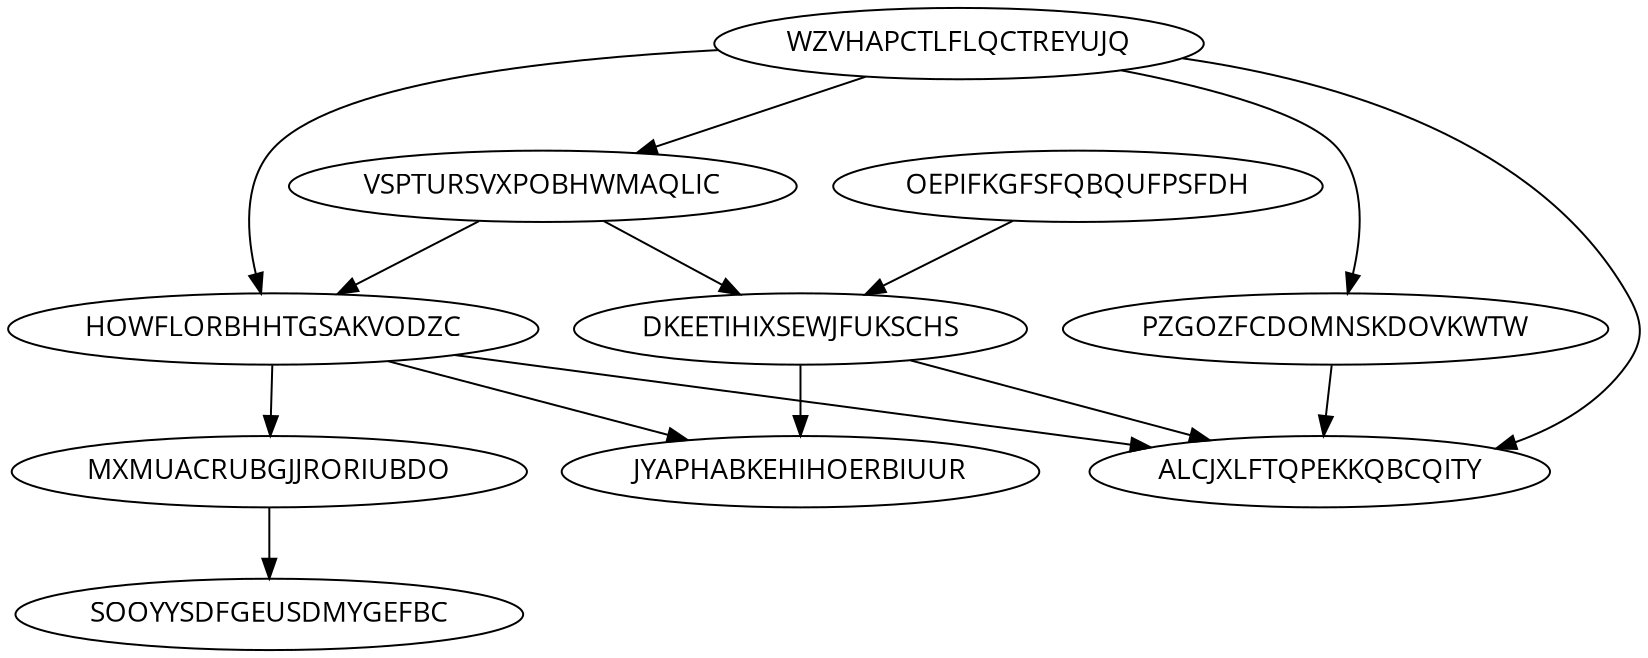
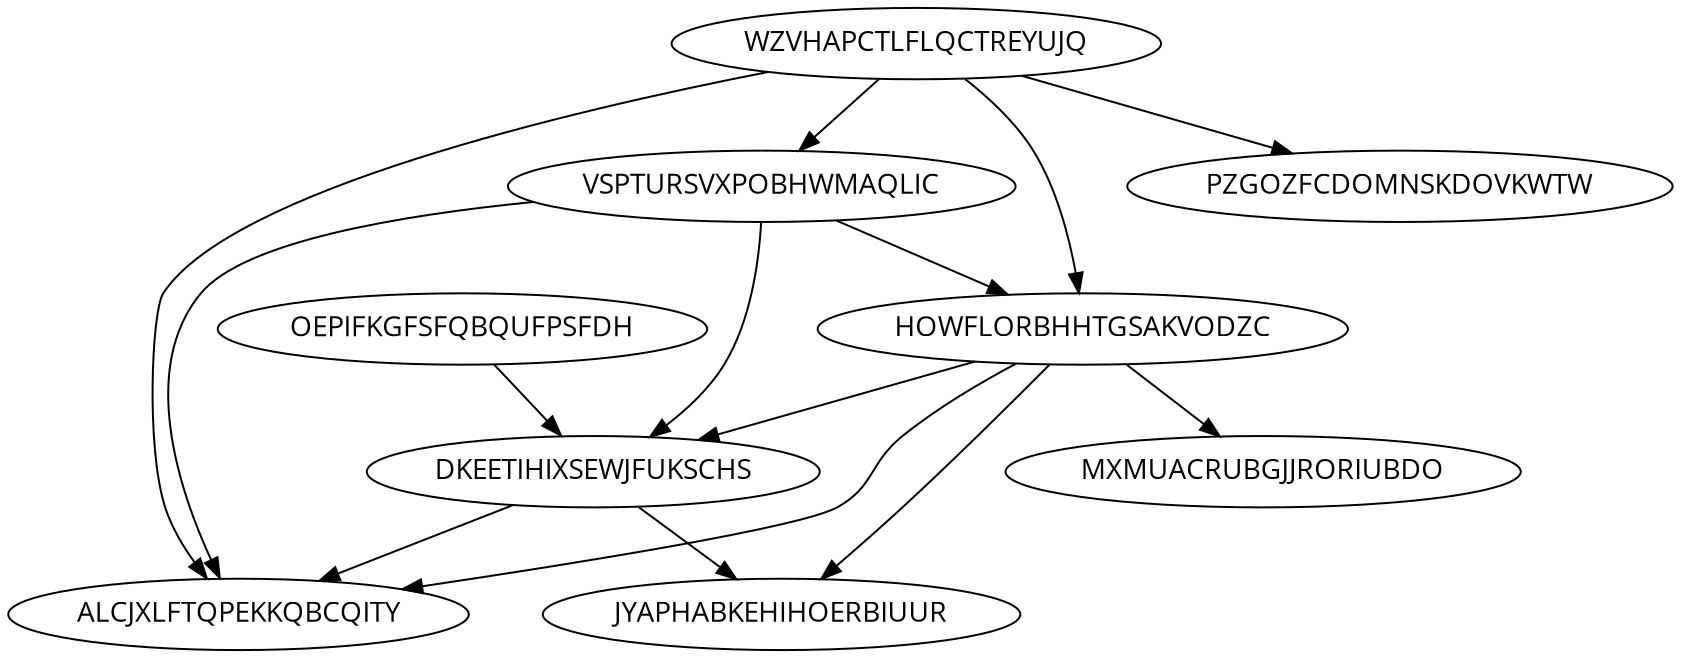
edge "PZGOZFCDOMNSKDOVKWTW" -> "ALCJXLFTQPEKKQBCQITY": now "VSPTURSVXPOBHWMAQLIC" -> "ALCJXLFTQPEKKQBCQITY"
edge "HOWFLORBHHTGSAKVODZC" -> "DKEETIHIXSEWJFUKSCHS": added
node "SOOYYSDFGEUSDMYGEFBC": removed
